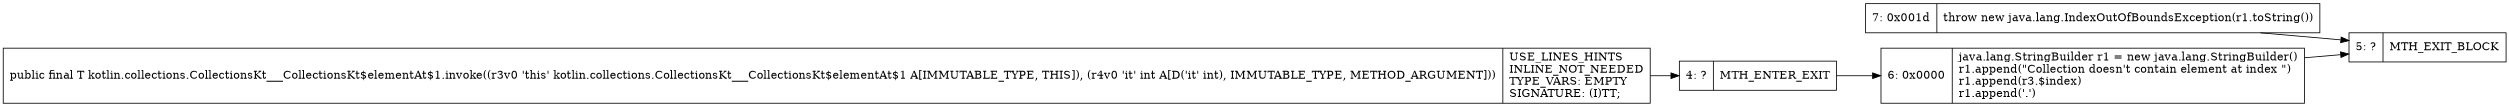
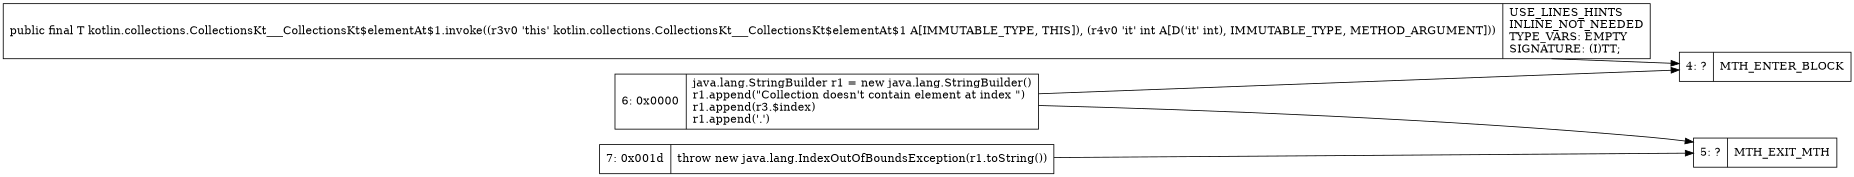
node "5: ?": text "MTH_EXIT_BLOCK" -> "MTH_EXIT_MTH"
node "4: ?": text "MTH_ENTER_EXIT" -> "MTH_ENTER_BLOCK"
edge "4: ?" -> "6: 0x0000": reversed
